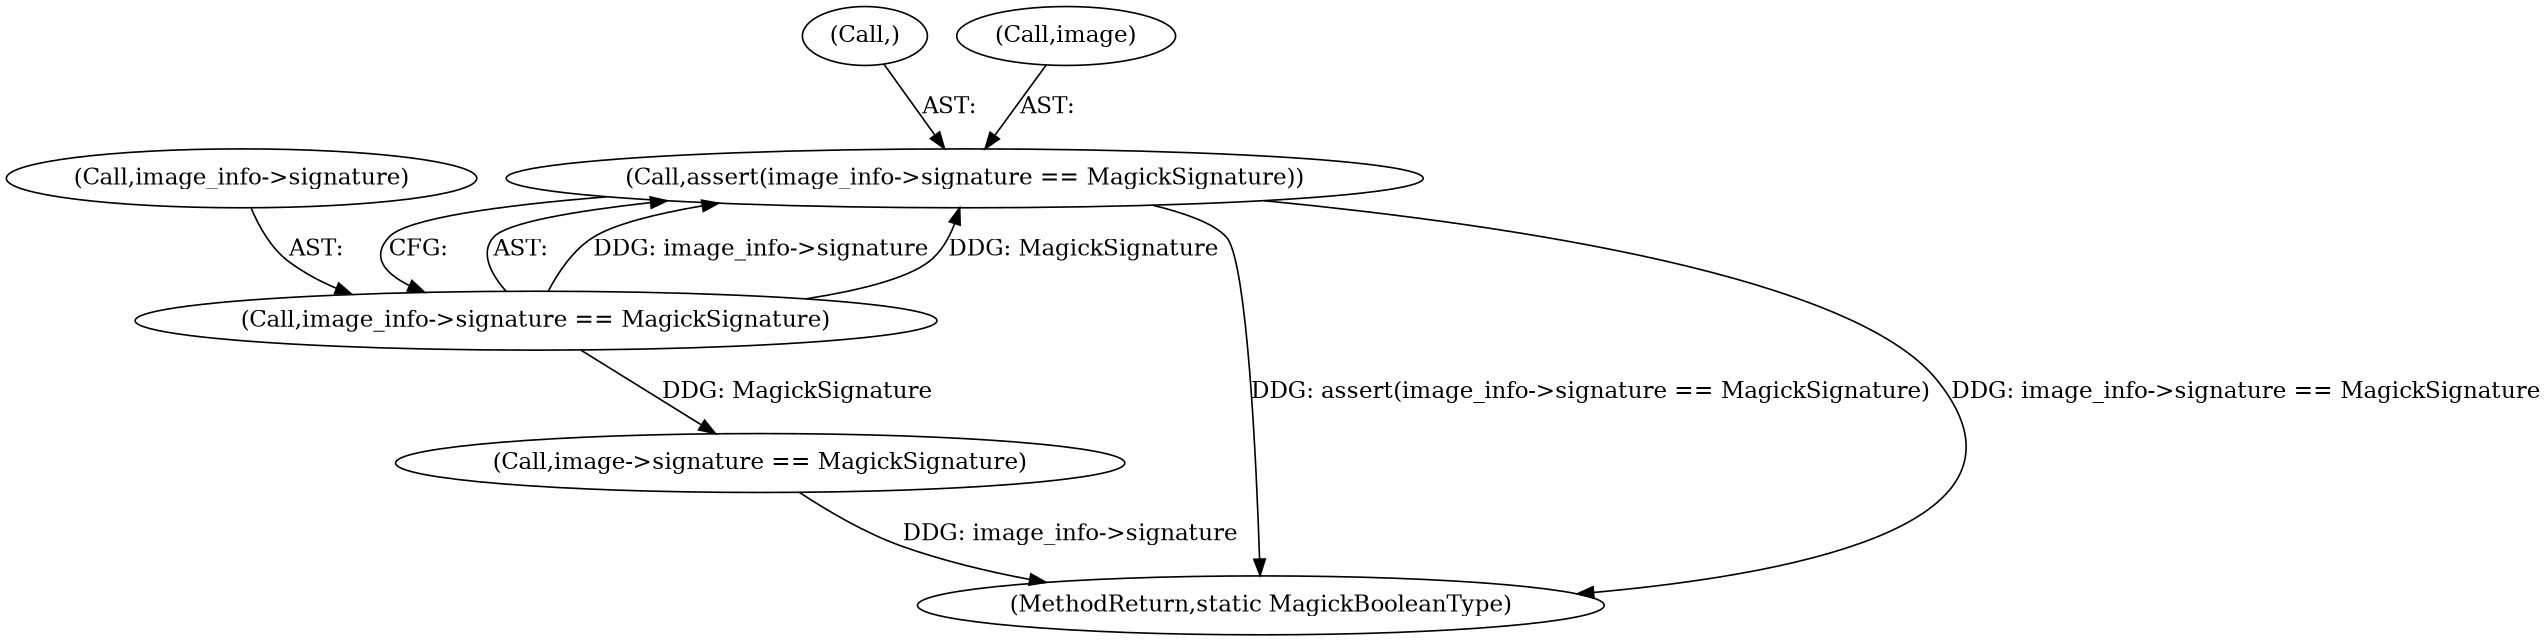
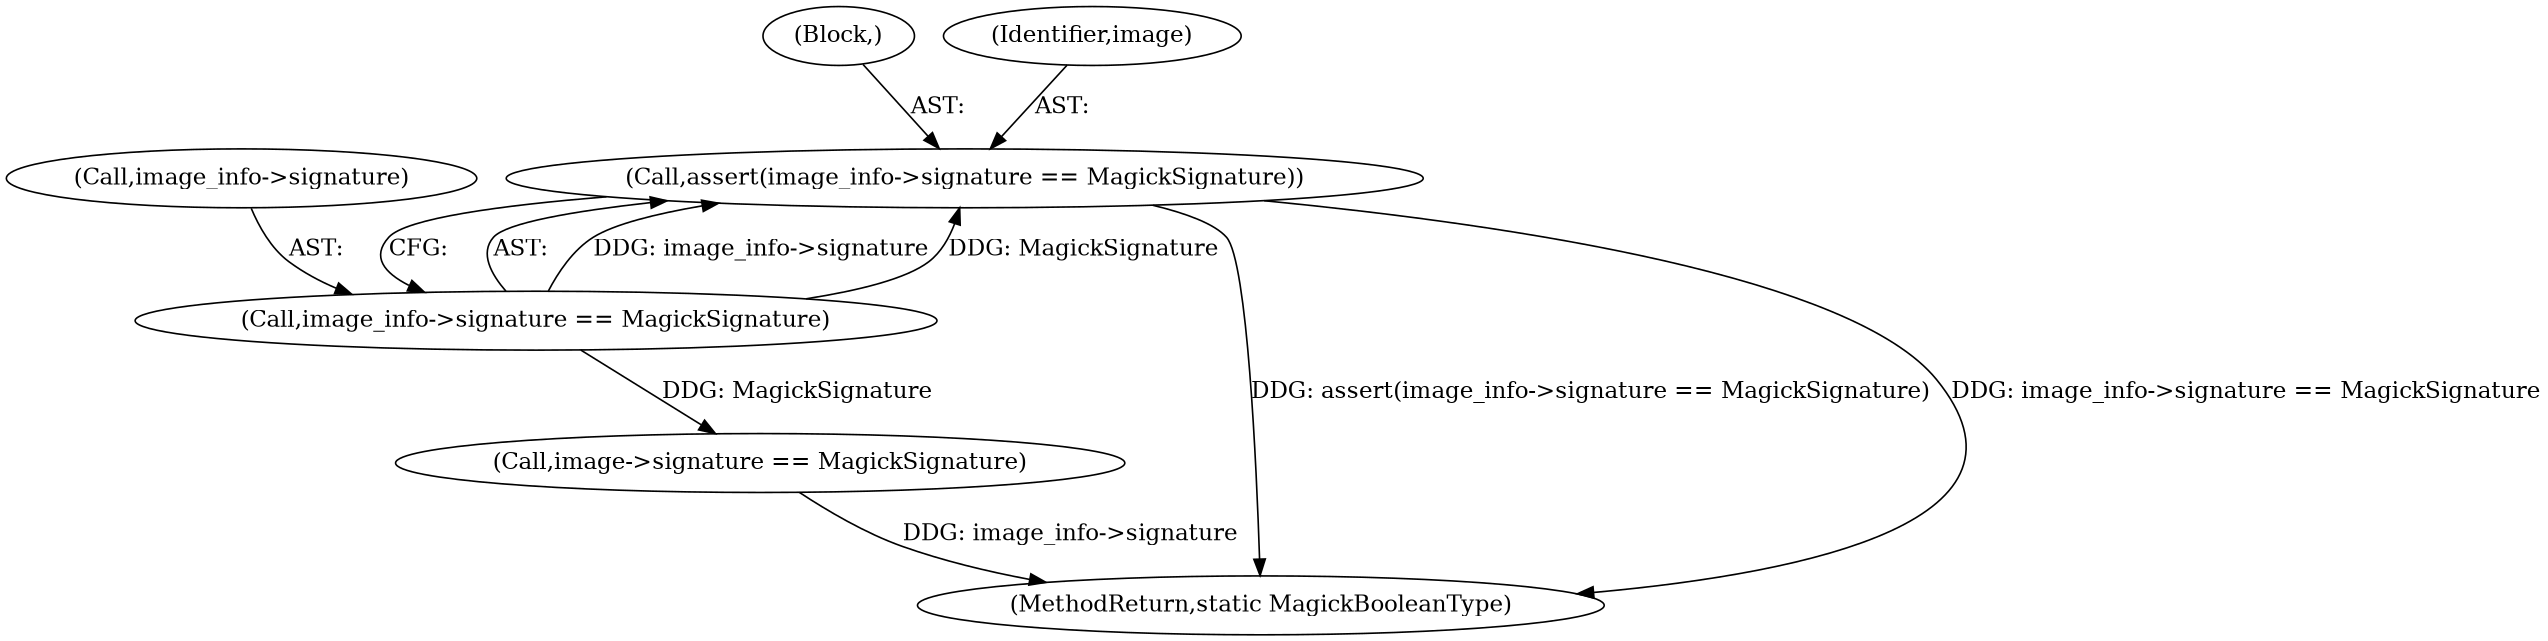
node "(Call,)": label "(Call,)" -> "(Block,)"
node "(Call,image)": label "(Call,image)" -> "(Identifier,image)"
